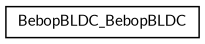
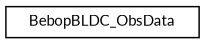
node "BebopBLDC_BebopBLDC": label "BebopBLDC_BebopBLDC" -> "BebopBLDC_ObsData"
